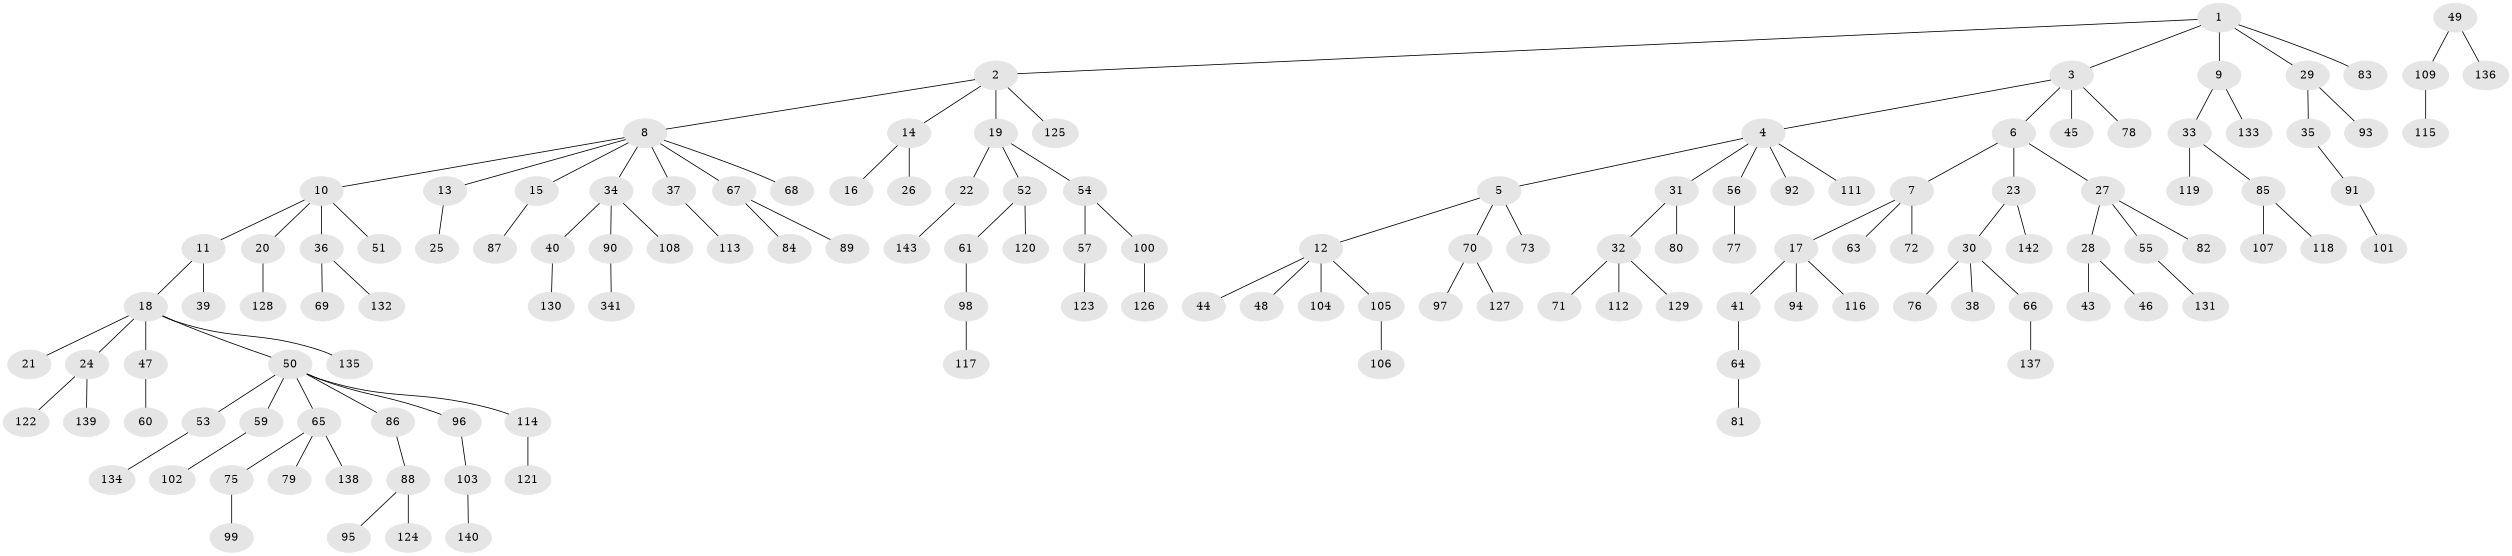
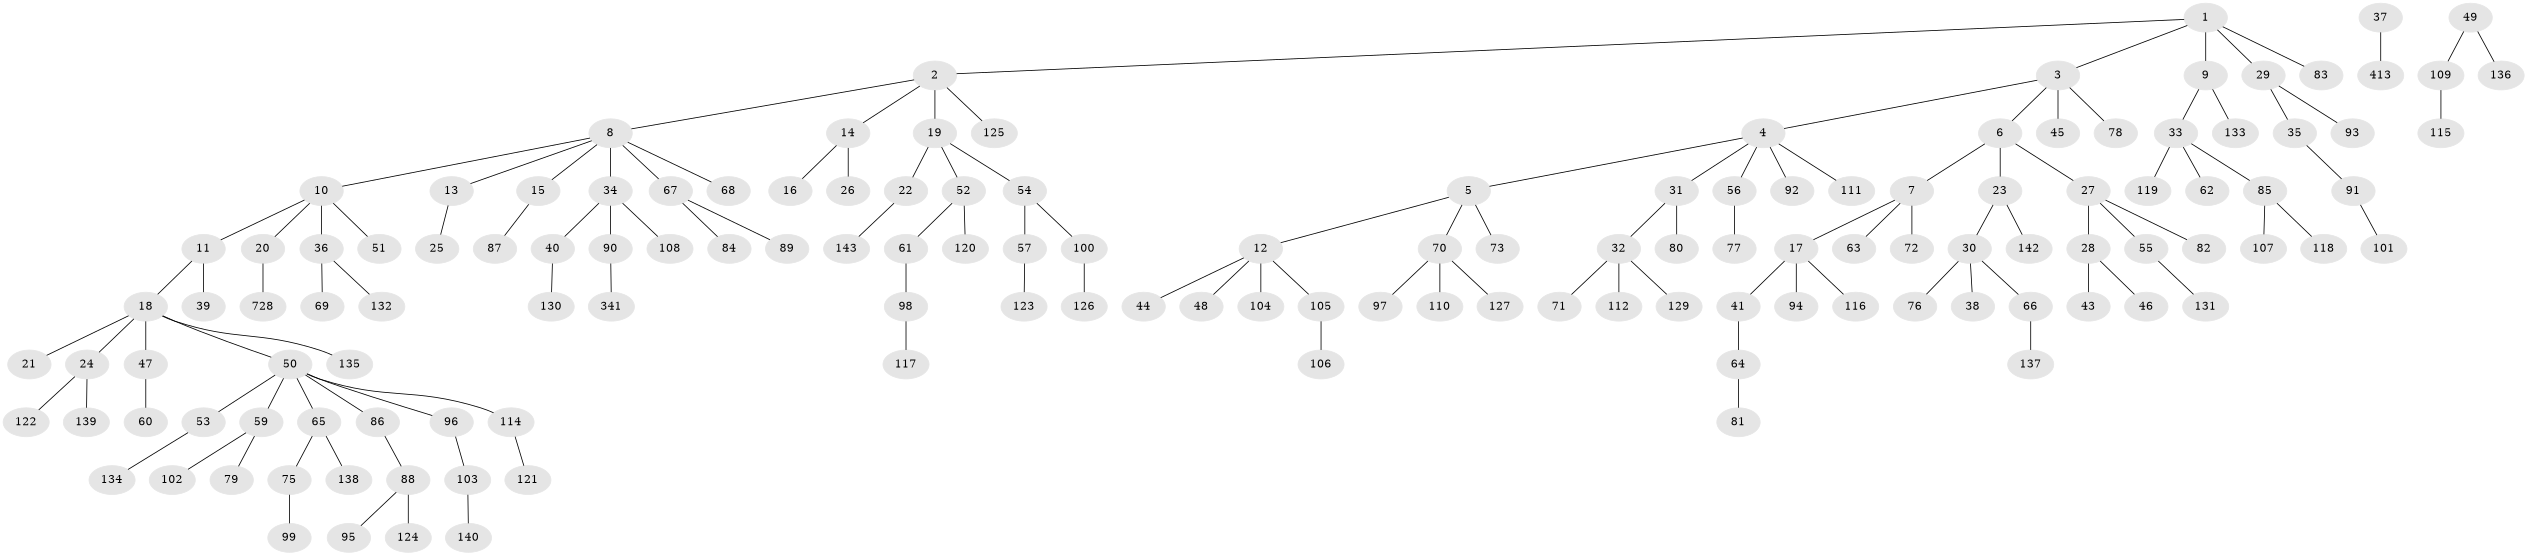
edge "8" -- "37": removed
node "62": added
node "113": label "113" -> "413"
node "128": label "128" -> "728"
node "110": added
edge "65" -- "79": now "59" -- "79"
